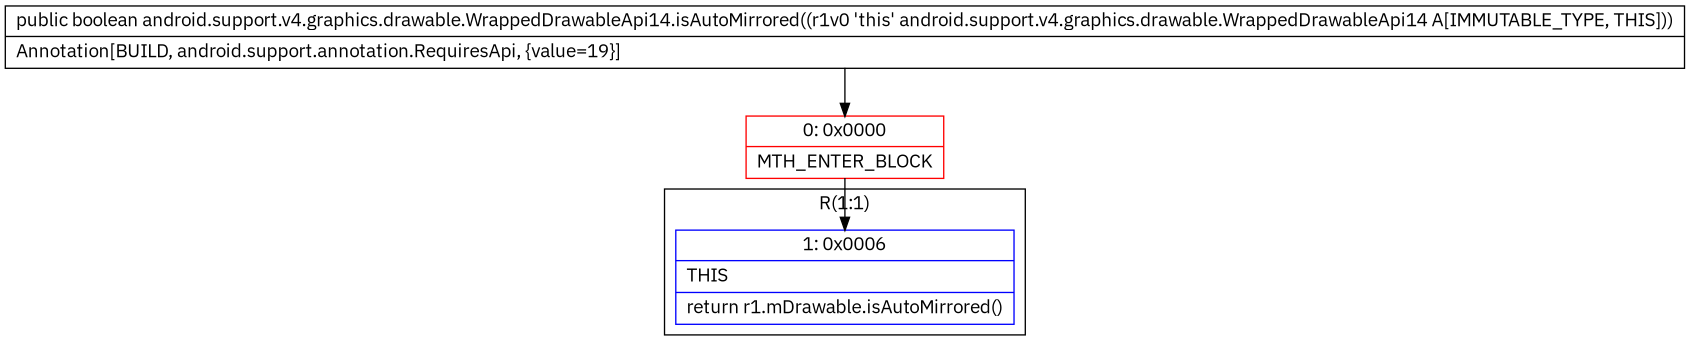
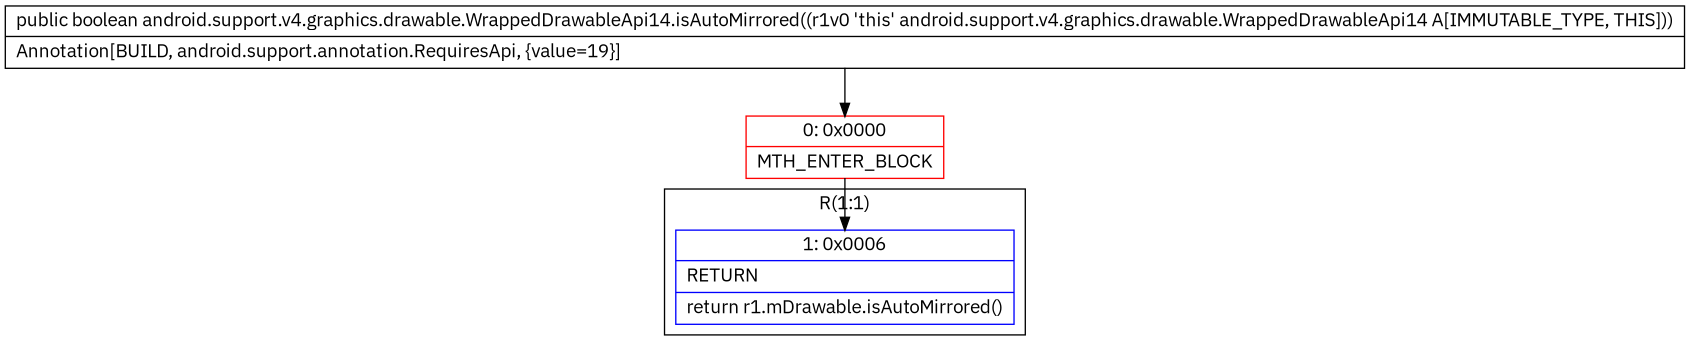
node "1: 0x0006": text "THIS" -> "RETURN"
